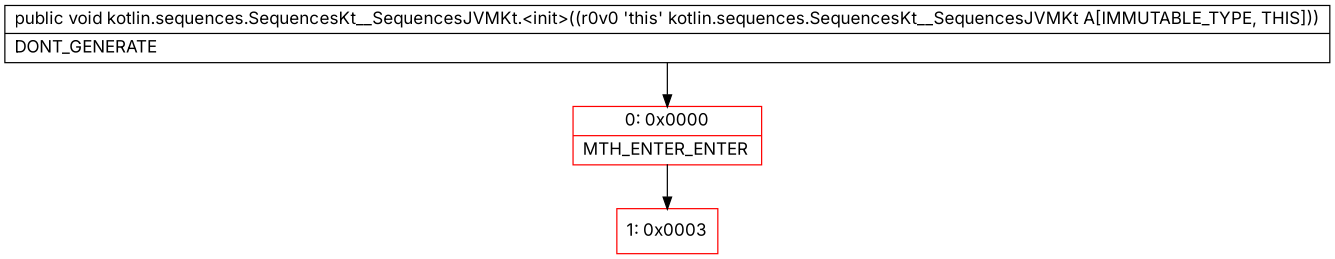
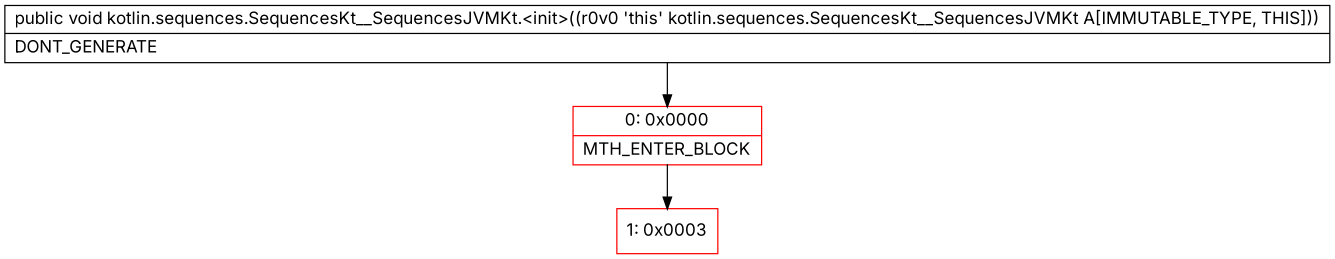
node "0: 0x0000": text "MTH_ENTER_ENTER" -> "MTH_ENTER_BLOCK"
